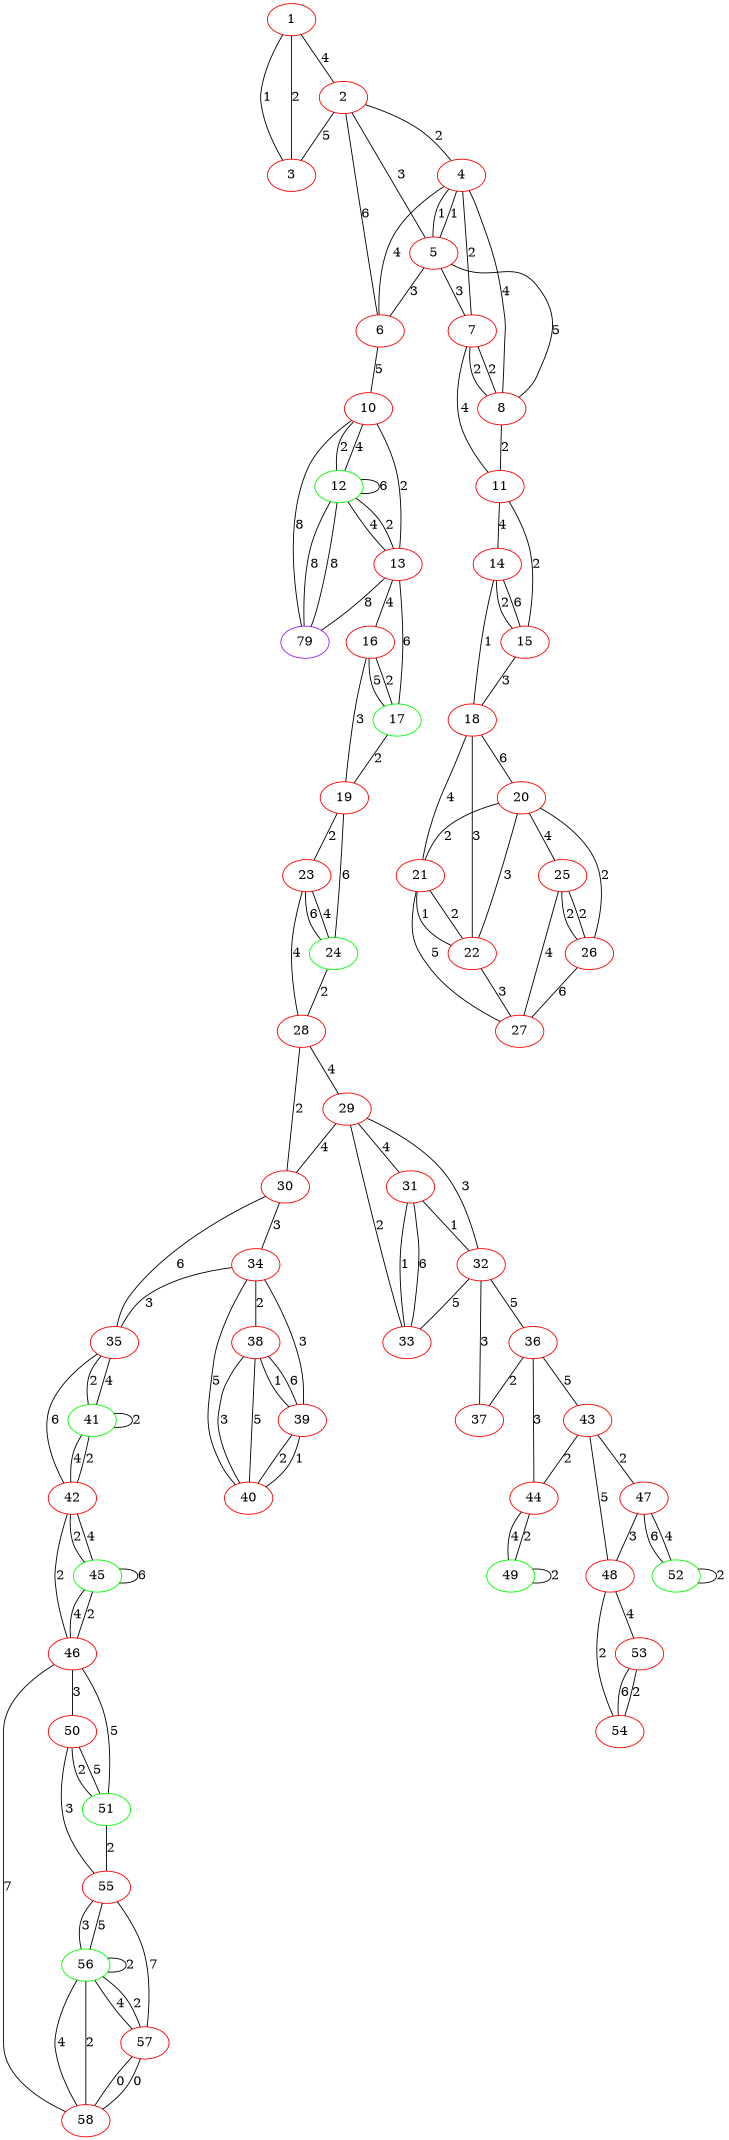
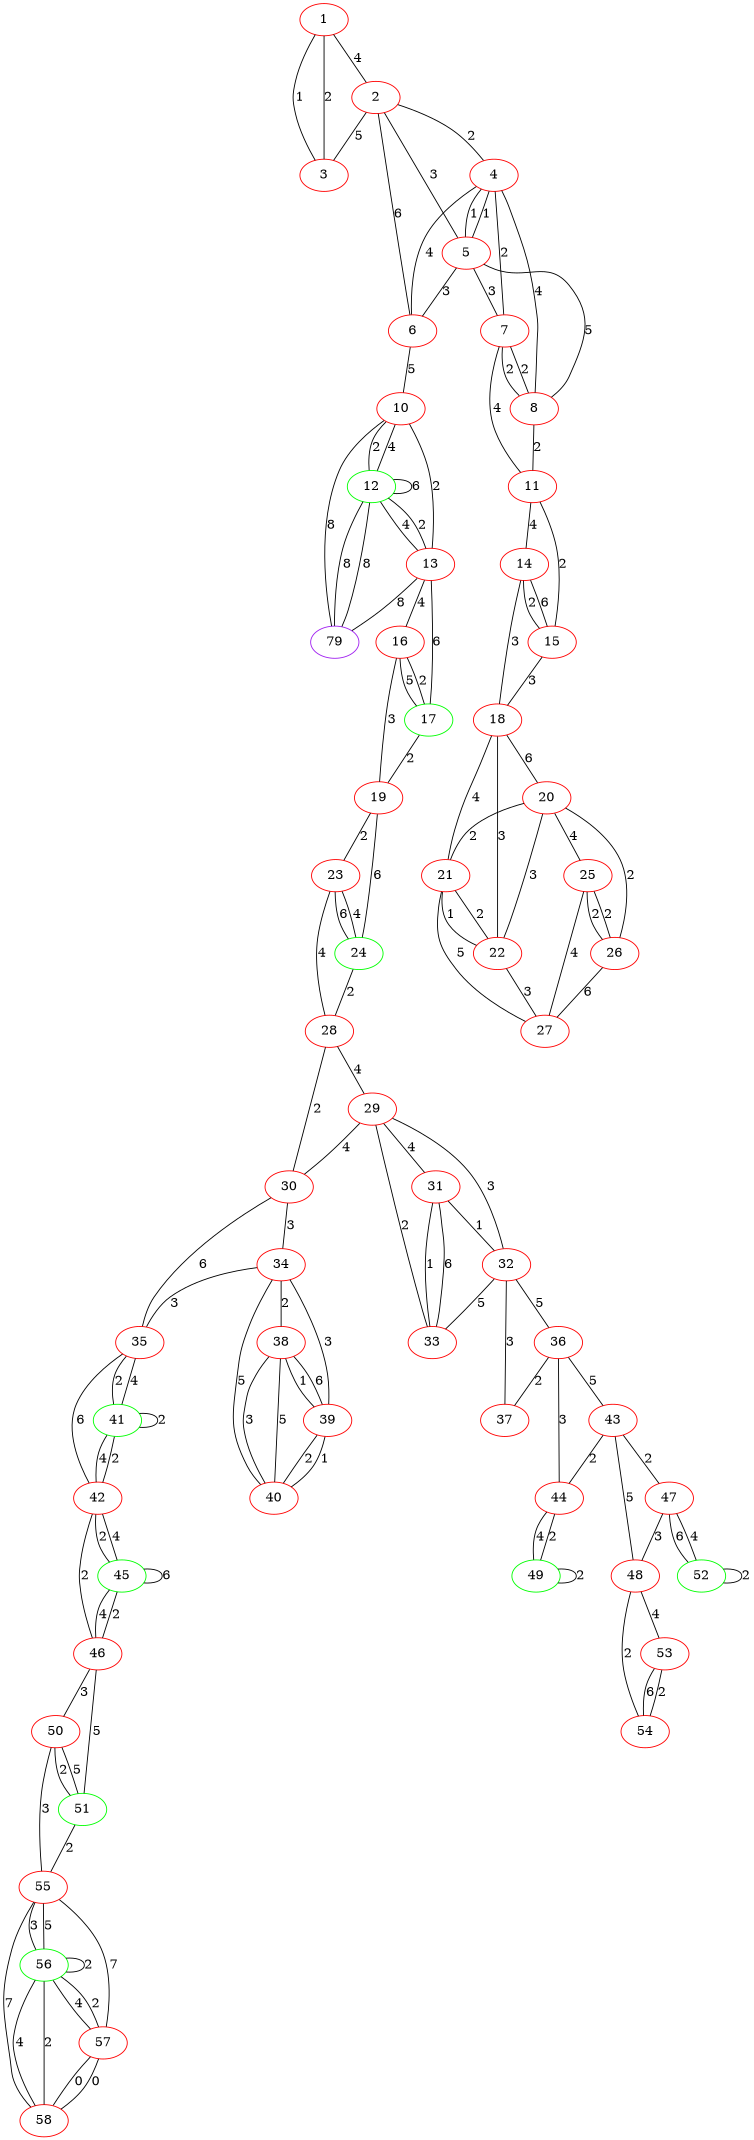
edge "14" -- "18": label "1" -> "3"
edge "46" -- "58": now "55" -- "58"
